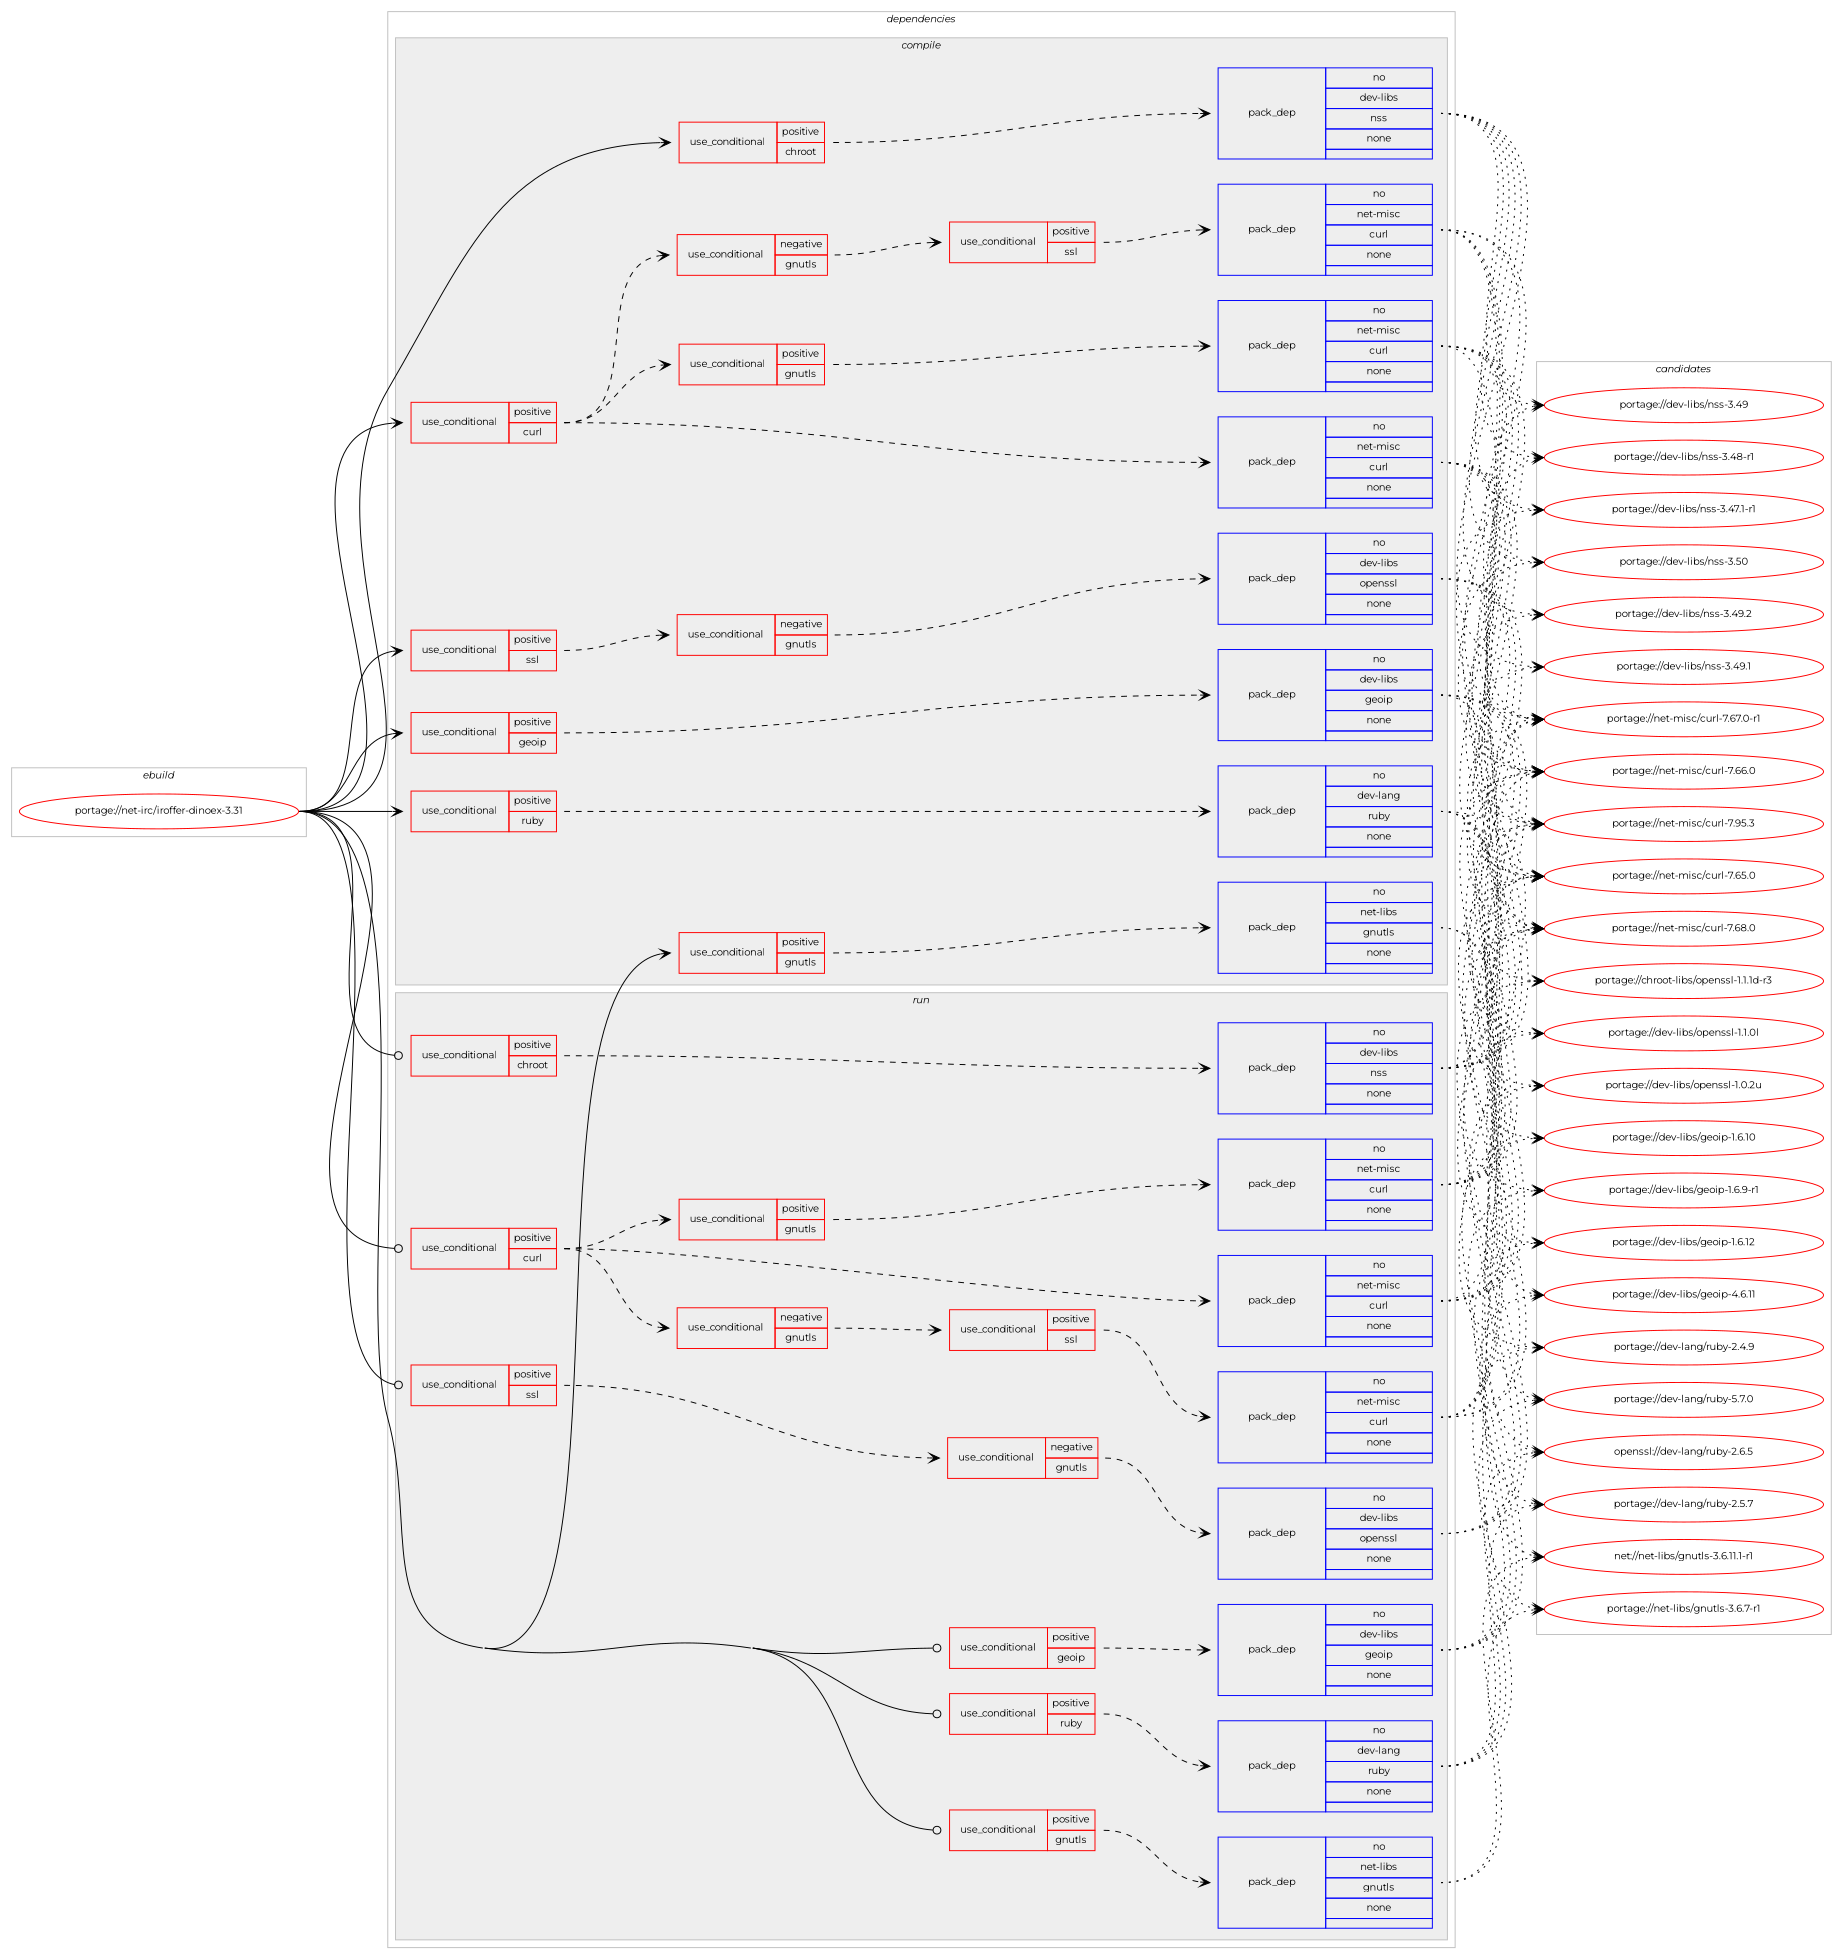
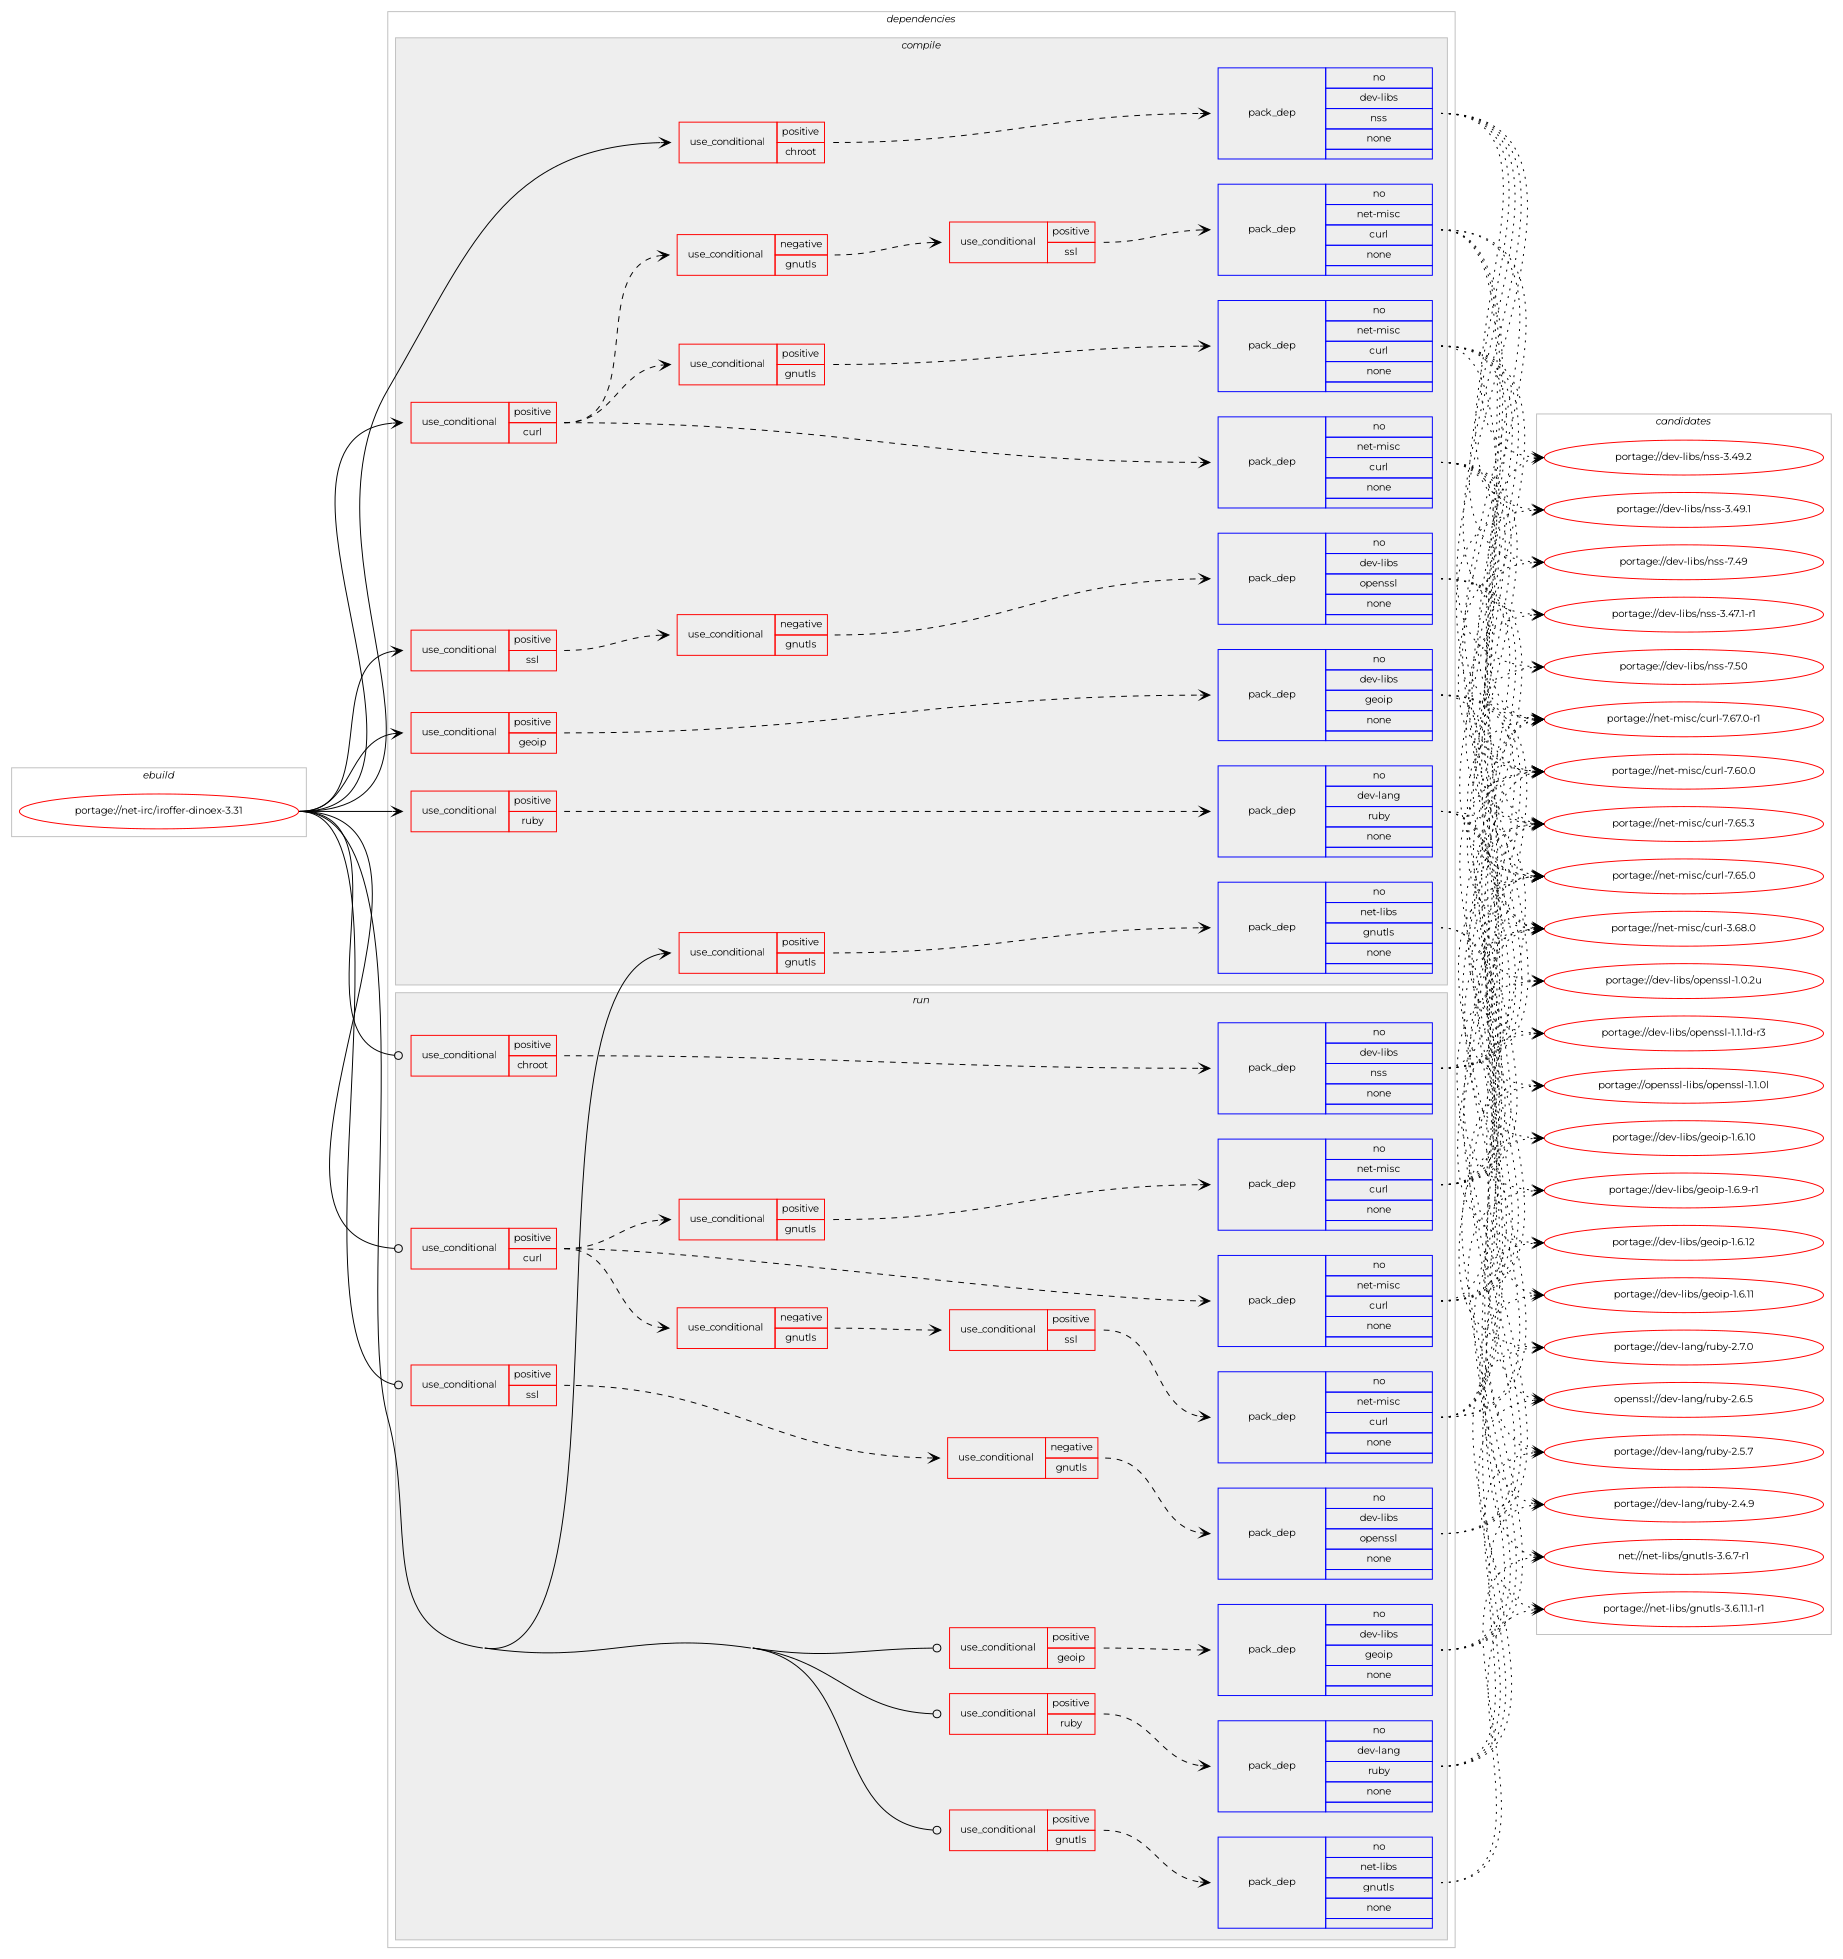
node "portage://dev-libs/nss-3.49": label "portage://dev-libs/nss-3.49" -> "portage://dev-libs/nss-7.49"
node "portage://dev-libs/nss-3.48-r1": removed
node "portage://dev-libs/nss-3.50": label "portage://dev-libs/nss-3.50" -> "portage://dev-libs/nss-7.50"
node "portage://net-misc/curl-7.66.0": label "portage://net-misc/curl-7.66.0" -> "portage://net-misc/curl-7.60.0"
node "portage://net-misc/curl-7.95.3": label "portage://net-misc/curl-7.95.3" -> "portage://net-misc/curl-7.65.3"
node "portage://net-misc/curl-7.68.0": label "portage://net-misc/curl-7.68.0" -> "portage://net-misc/curl-3.68.0"
node "portage://chroot-libs/openssl-1.1.1d-r3": label "portage://chroot-libs/openssl-1.1.1d-r3" -> "portage://dev-libs/openssl-1.1.1d-r3"
node "portage://dev-libs/openssl-1.1.0l": label "portage://dev-libs/openssl-1.1.0l" -> "portage://openssl-libs/openssl-1.1.0l"
node "portage://dev-libs/geoip-4.6.11": label "portage://dev-libs/geoip-4.6.11" -> "portage://dev-libs/geoip-1.6.11"
node "portage://dev-lang/ruby-5.7.0": label "portage://dev-lang/ruby-5.7.0" -> "portage://dev-lang/ruby-2.7.0"
node "net://net-libs/gnutls-3.6.11.1-r1": label "net://net-libs/gnutls-3.6.11.1-r1" -> "portage://net-libs/gnutls-3.6.11.1-r1"
node "portage://net-libs/gnutls-3.6.7-r1": label "portage://net-libs/gnutls-3.6.7-r1" -> "net://net-libs/gnutls-3.6.7-r1"
